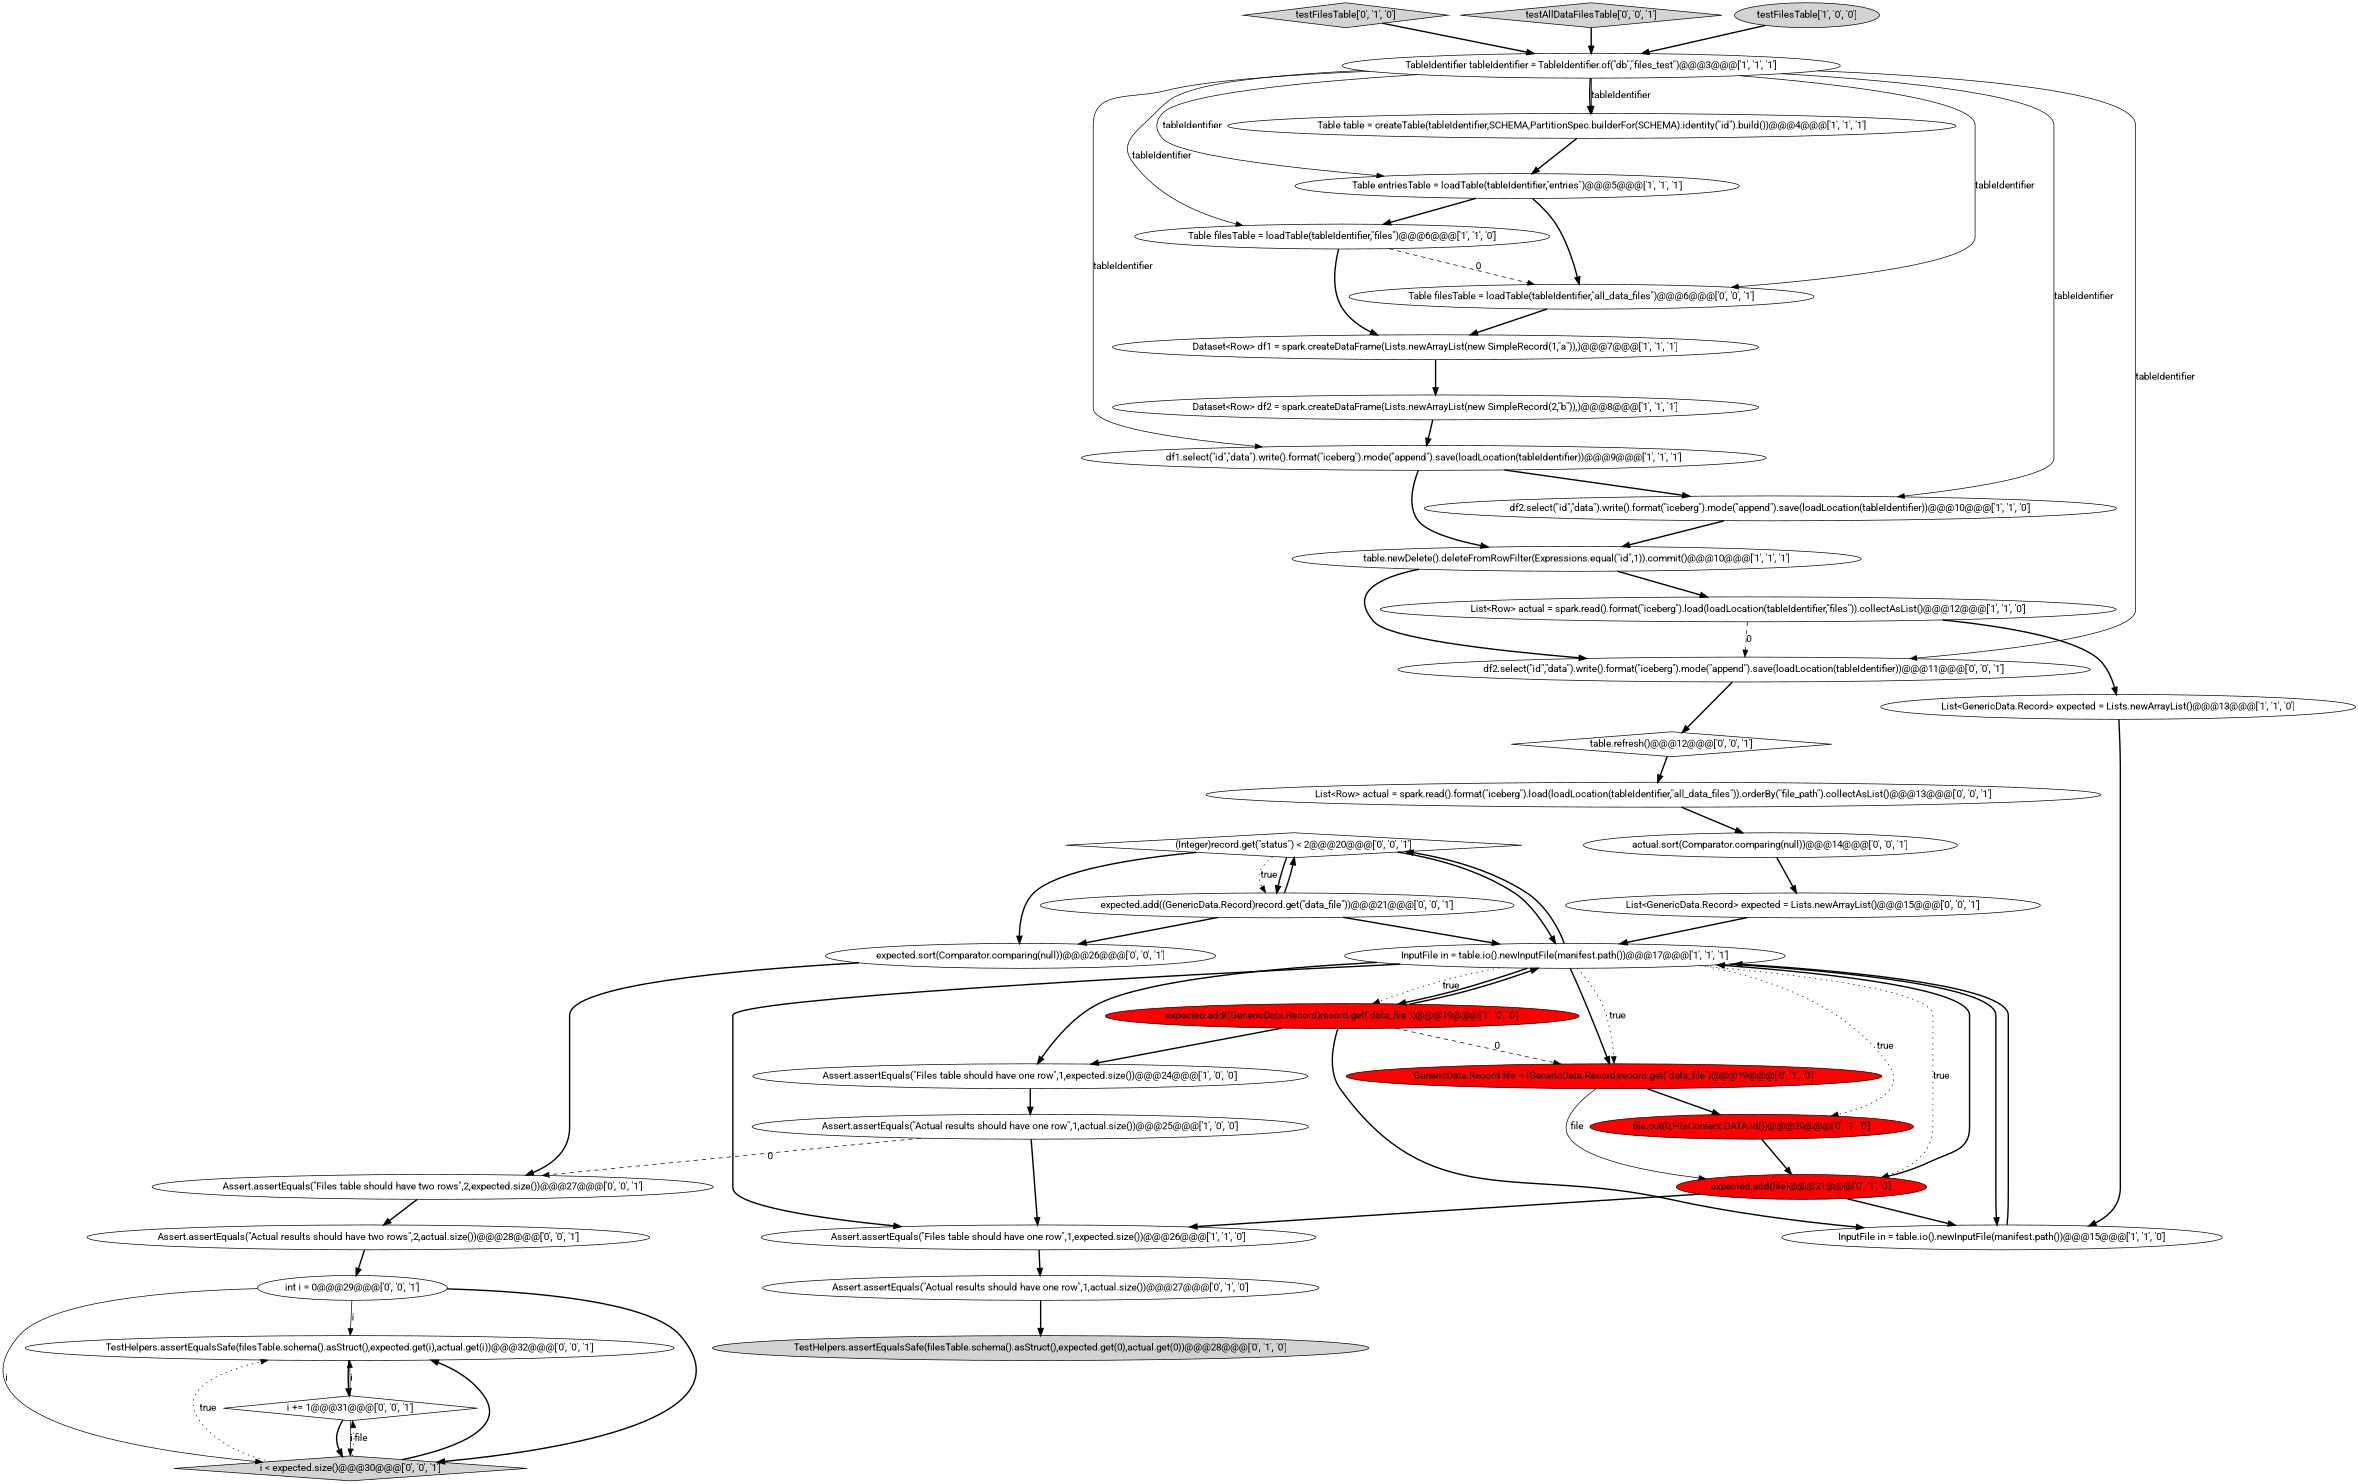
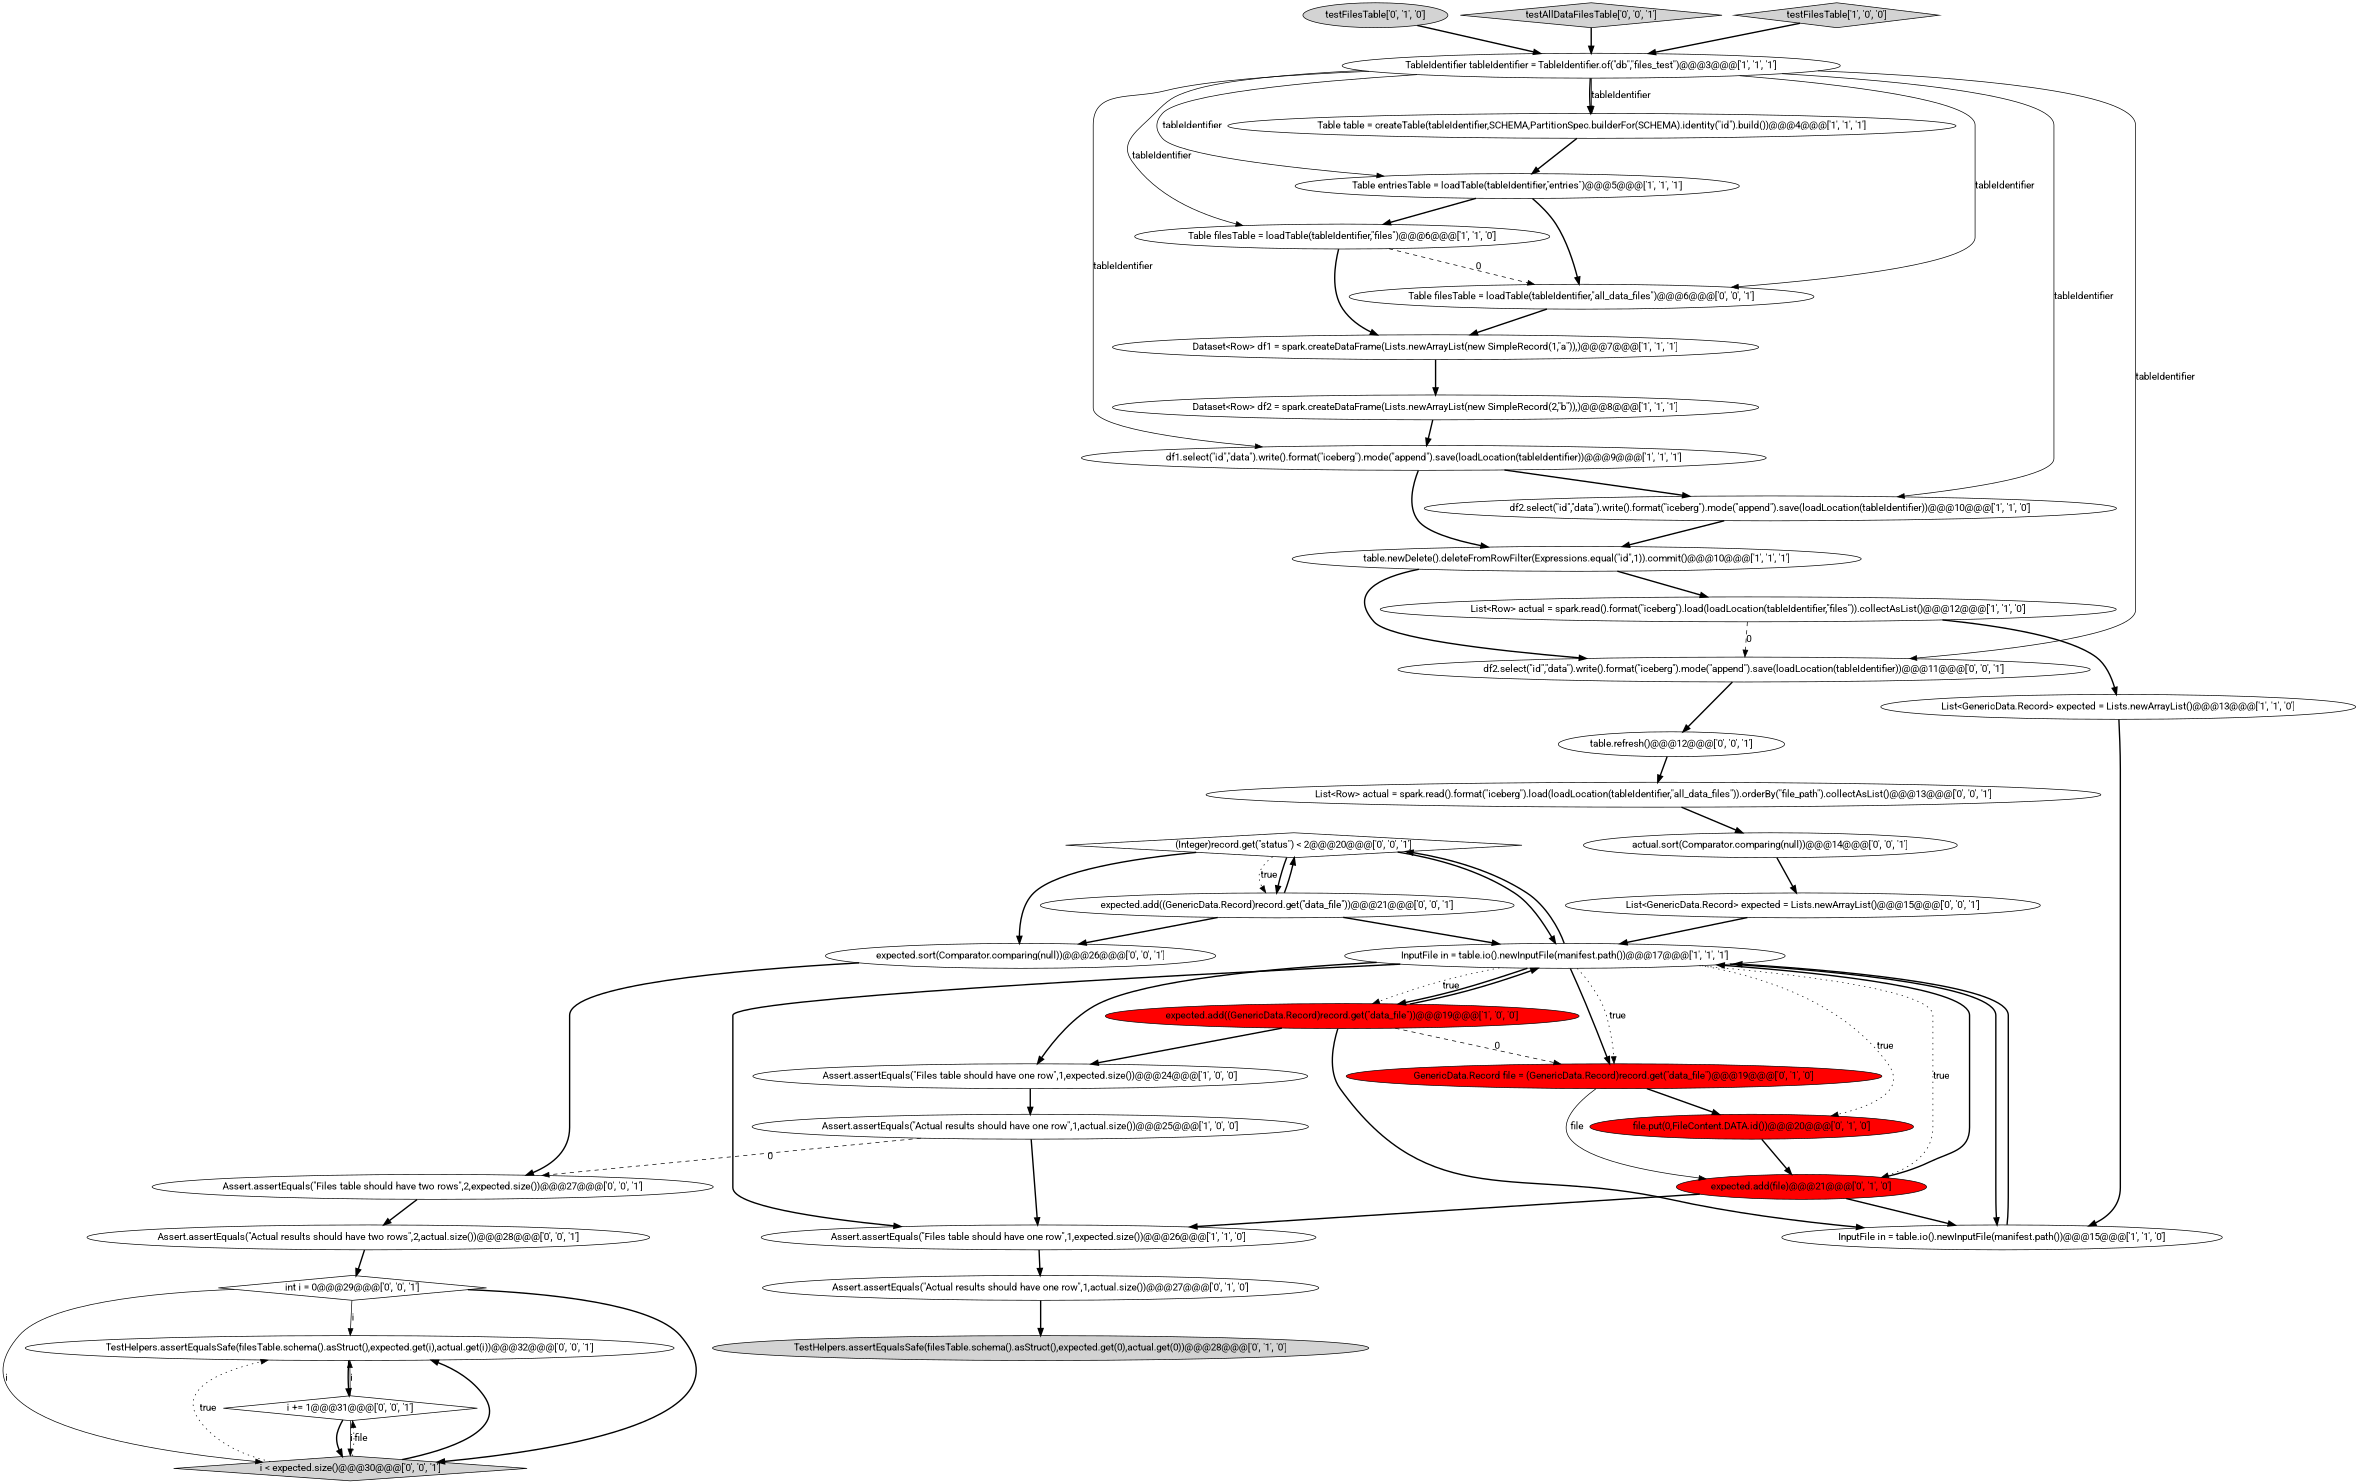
node "testFilesTable['0', '1', '0']": shape diamond -> ellipse
node "testFilesTable['1', '0', '0']": shape ellipse -> diamond
node "table.refresh()@@@12@@@['0', '0', '1']": shape diamond -> ellipse
node "int i = 0@@@29@@@['0', '0', '1']": shape ellipse -> diamond
